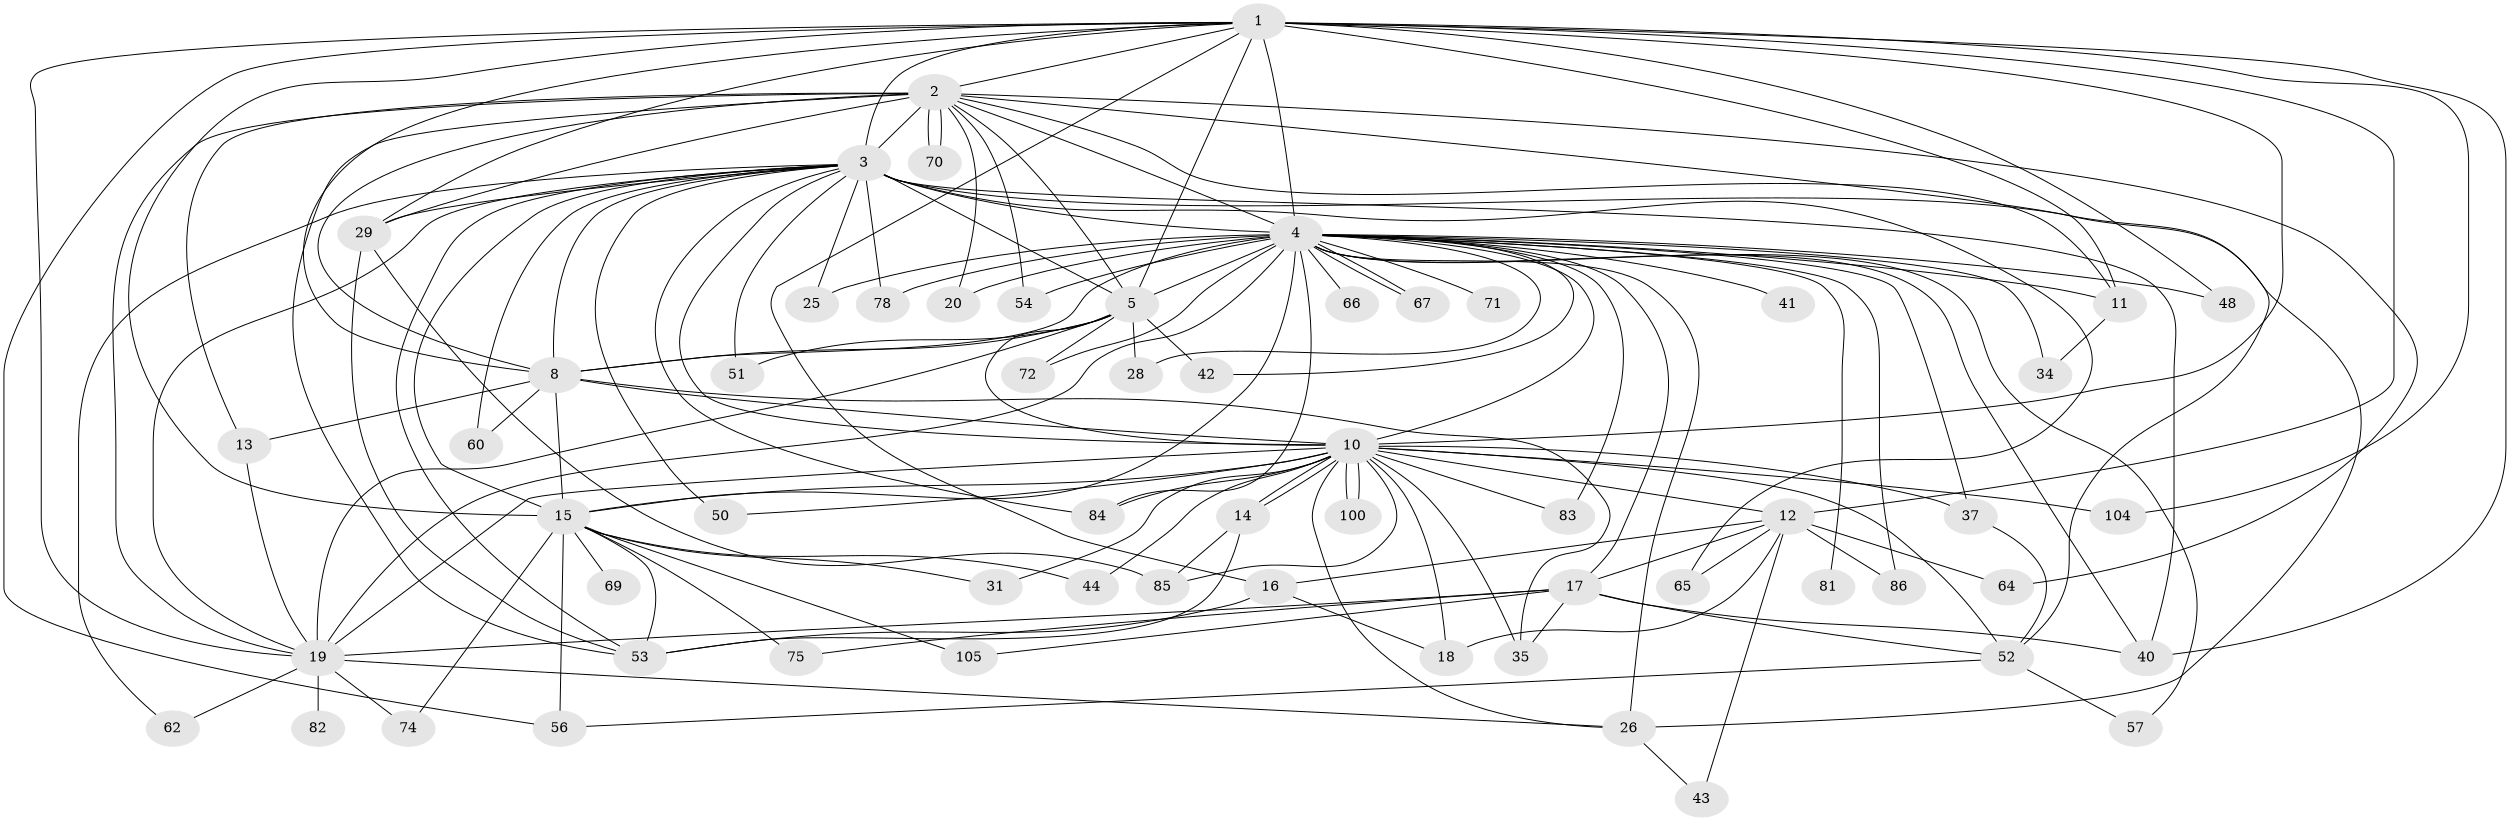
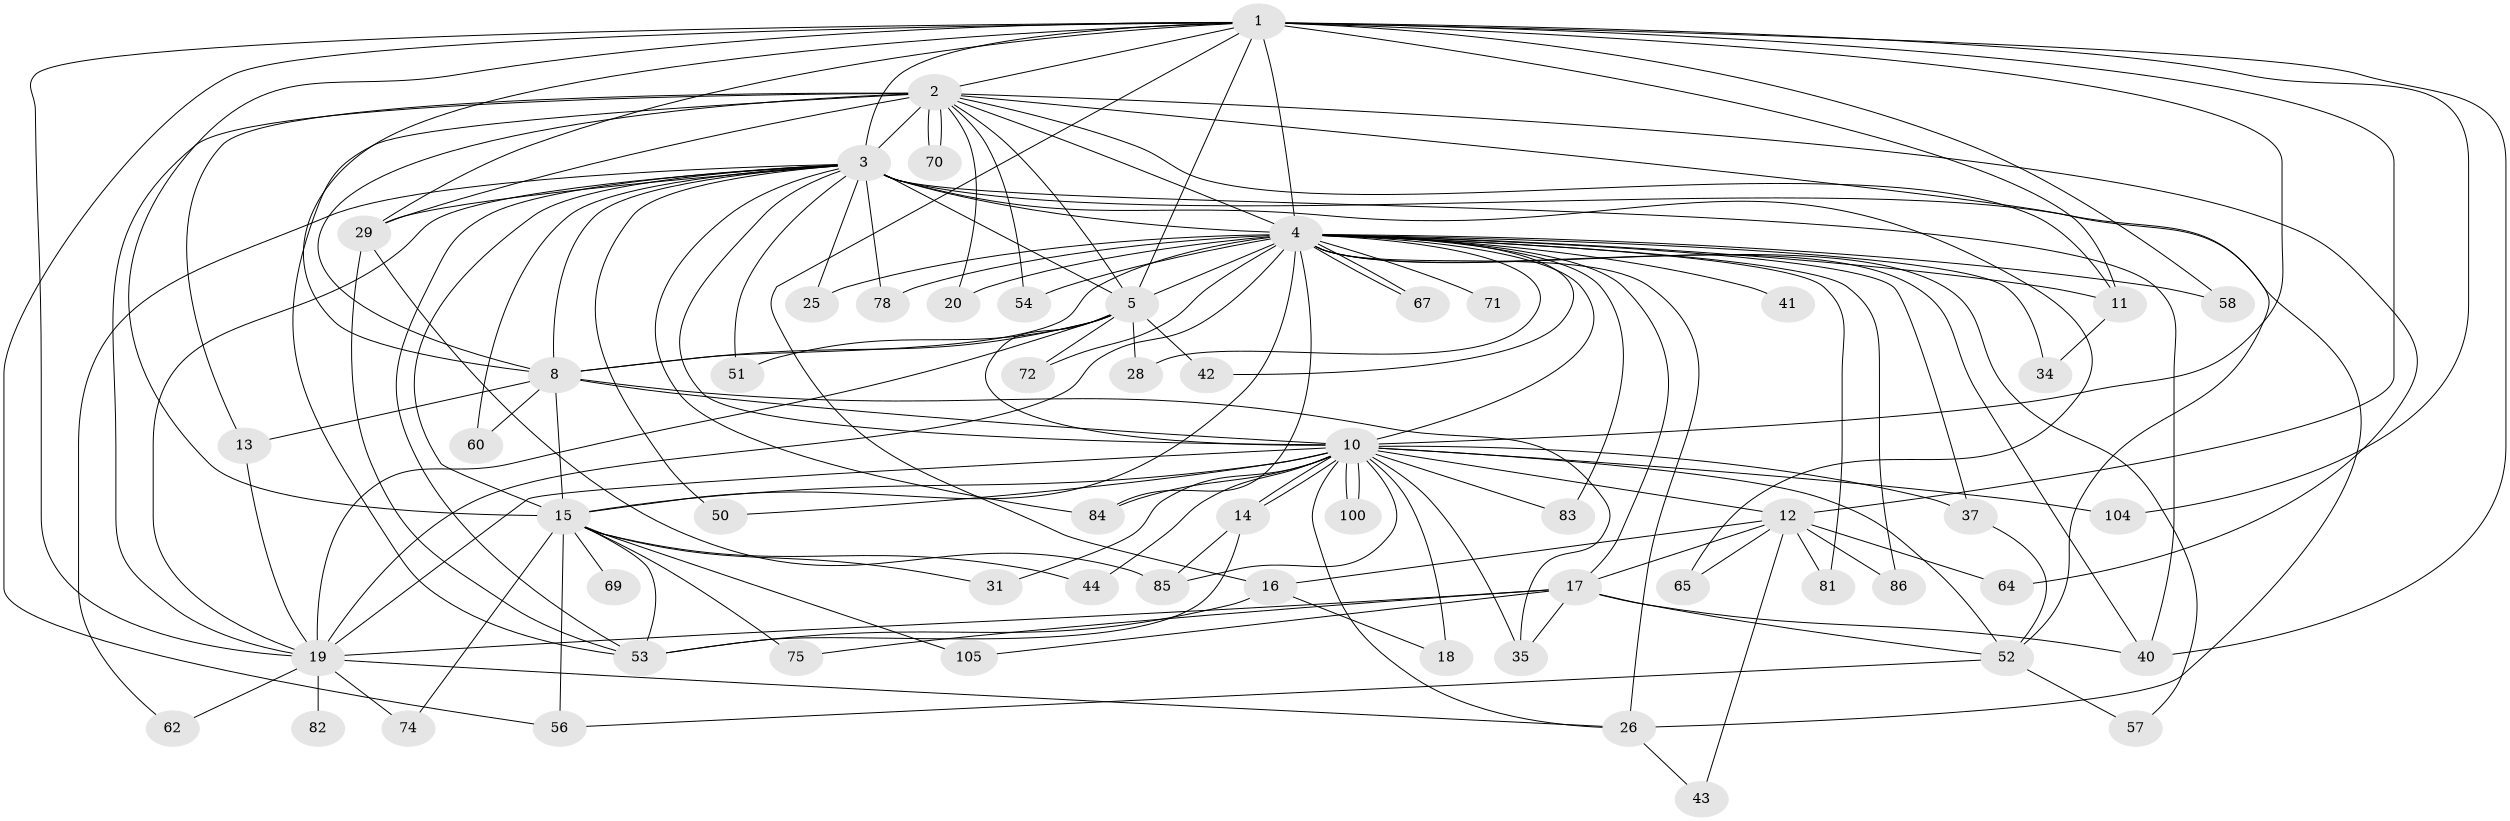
node "66": removed
node "48": label "48" -> "58"
edge "12" -- "18": now "12" -- "81"
